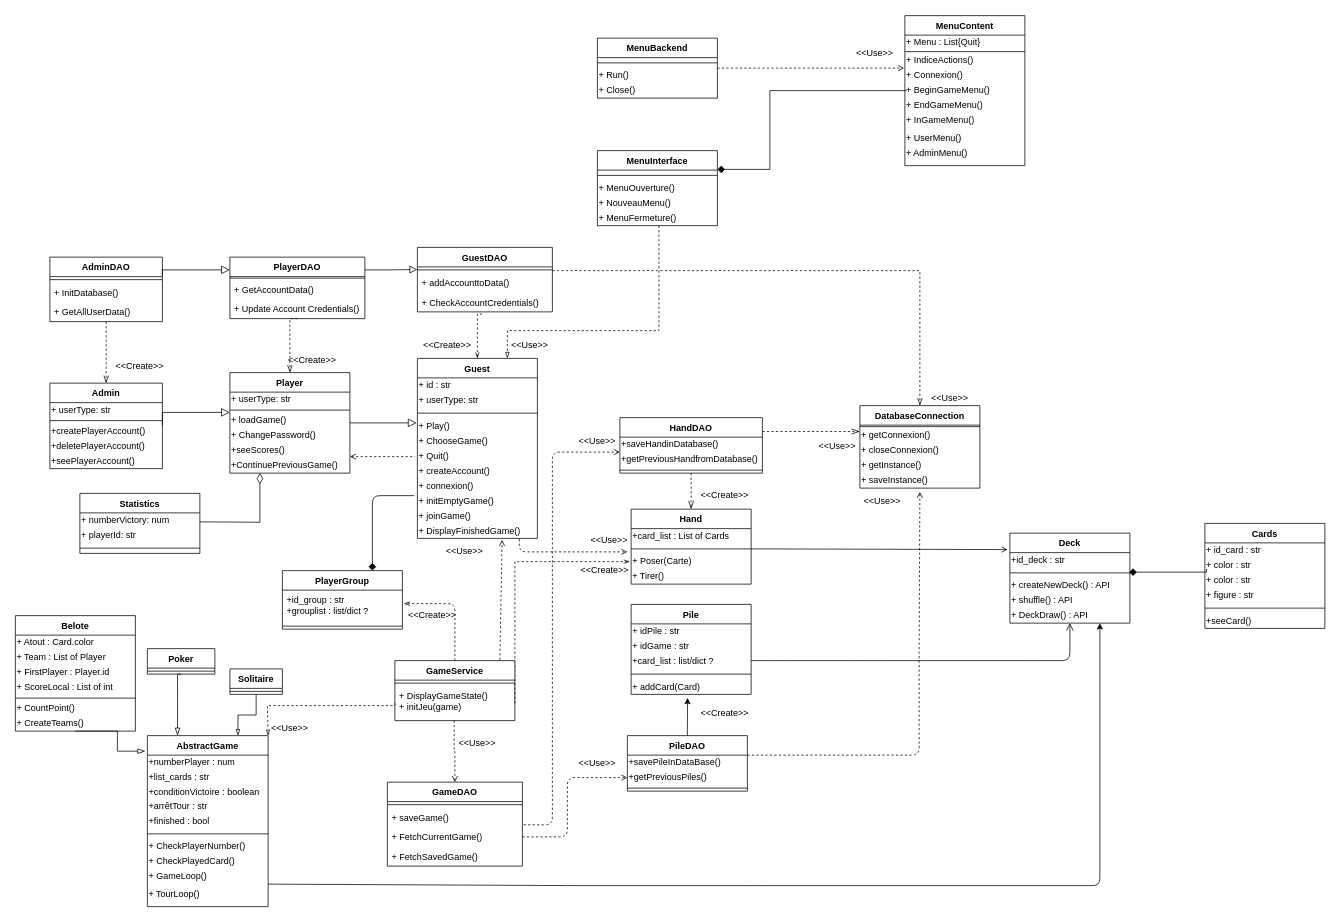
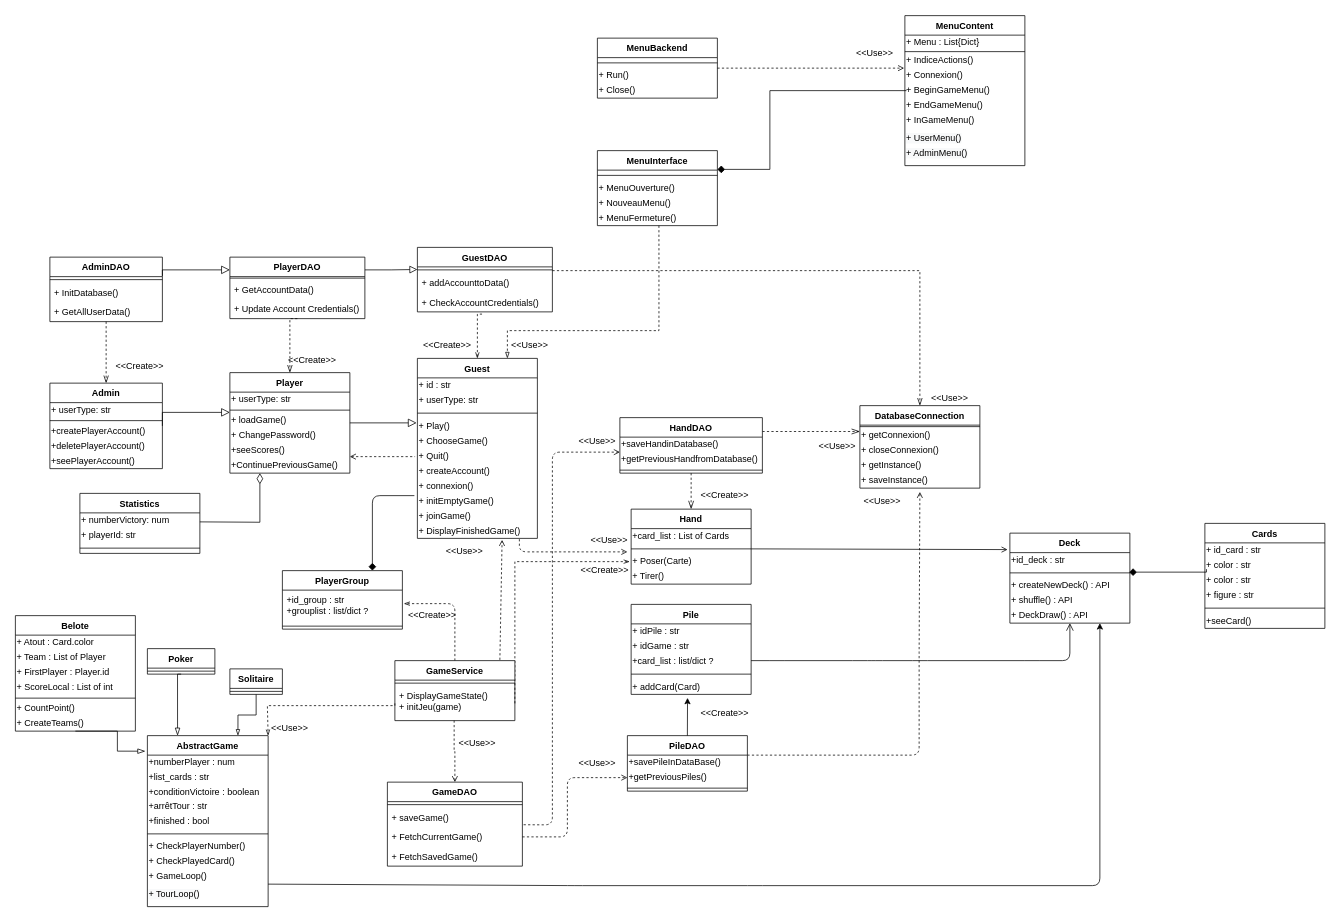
node "+ Menu : List{Quit}": label "+ Menu : List{Quit}" -> "+ Menu : List{Dict}"
